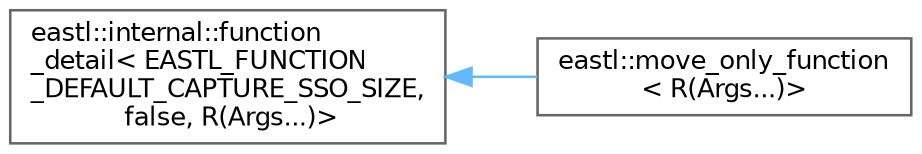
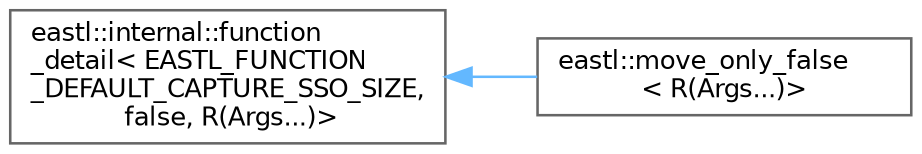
node "eastl::move_only_function < R(Args...)>": label "eastl::move_only_function < R(Args...)>" -> "eastl::move_only_false < R(Args...)>"
